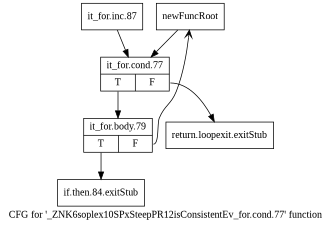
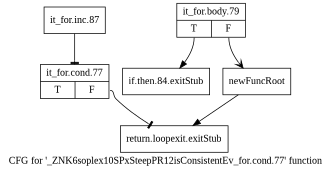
edge "it_for.inc.87" -> "it_for.cond.77": arrowhead normal -> tee
edge "newFuncRoot" -> "it_for.cond.77": now "newFuncRoot" -> "return.loopexit.exitStub"
edge "it_for.cond.77" -> "return.loopexit.exitStub": arrowhead normal -> tee
edge "it_for.cond.77" -> "it_for.body.79": removed
